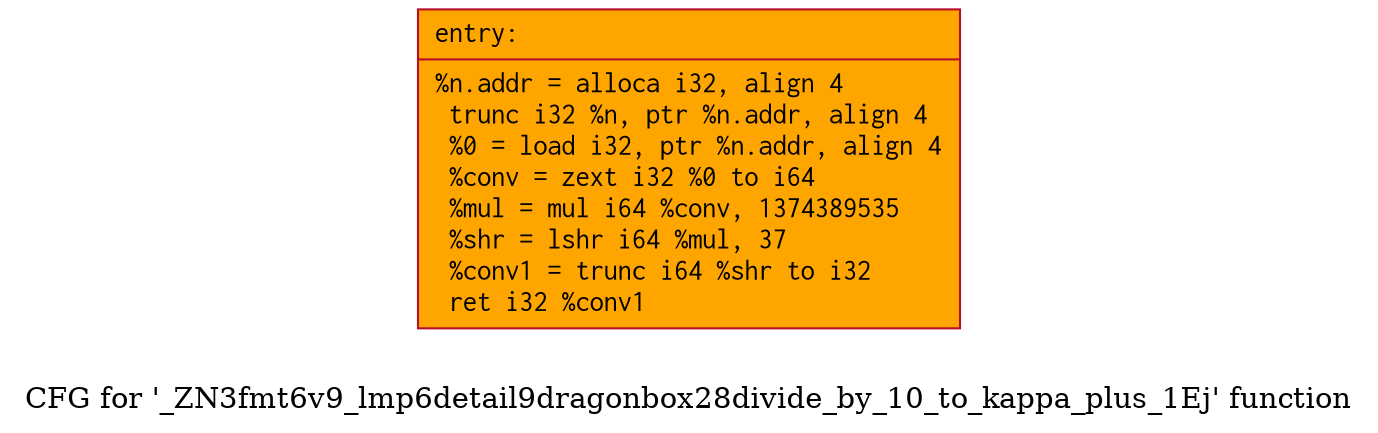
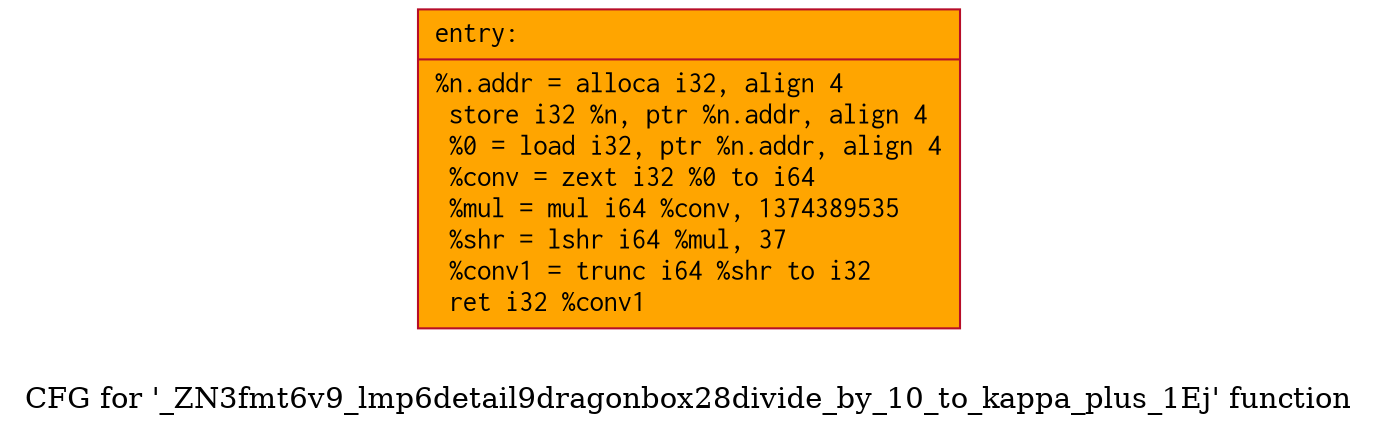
node "entry:": text "trunc i32 %n, ptr %n.addr, align 4" -> "store i32 %n, ptr %n.addr, align 4"
